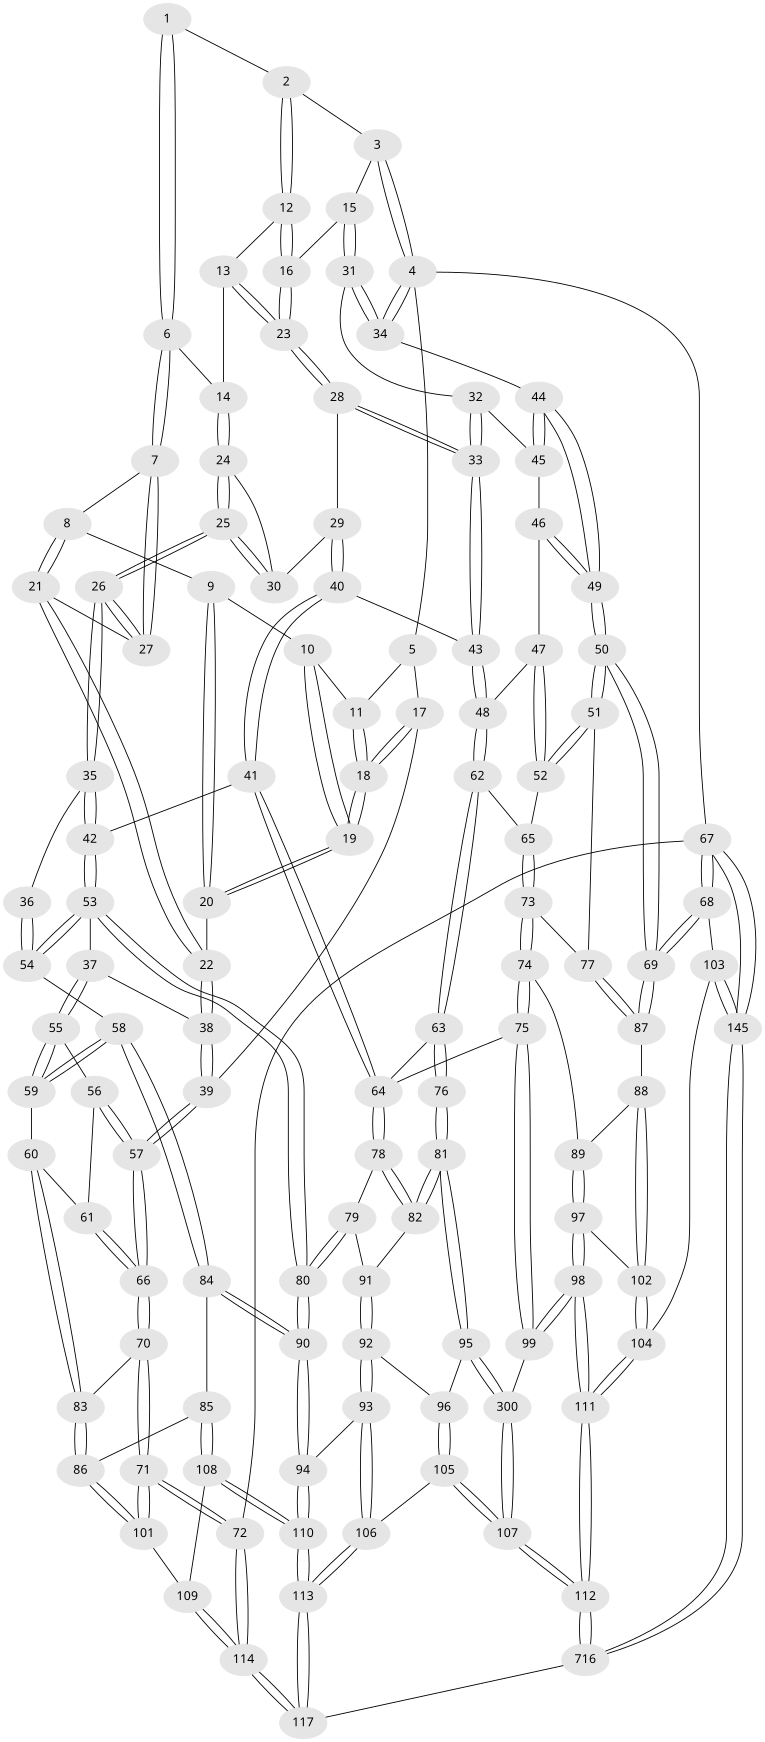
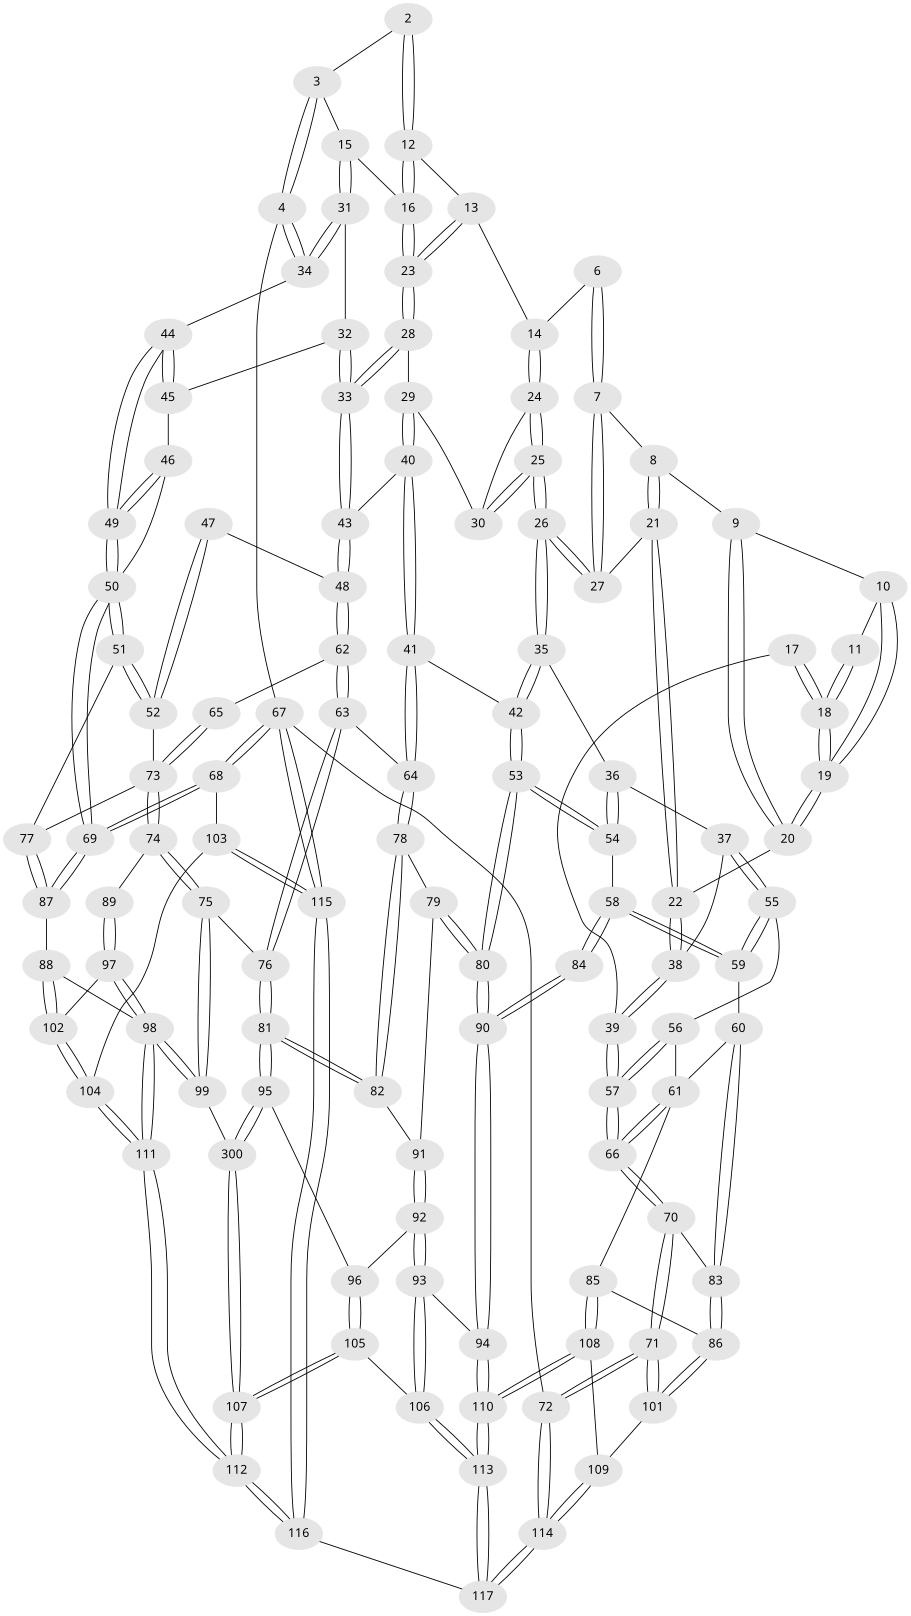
node "1": removed
edge "46" -- "47": now "46" -- "50"
node "5": removed
edge "52" -- "65": now "52" -- "73"
edge "53" -- "37": now "36" -- "37"
node "145": label "145" -> "115"
edge "75" -- "64": now "75" -- "76"
edge "88" -- "89": now "88" -- "98"
edge "84" -- "85": now "61" -- "85"
node "716": label "716" -> "116"
